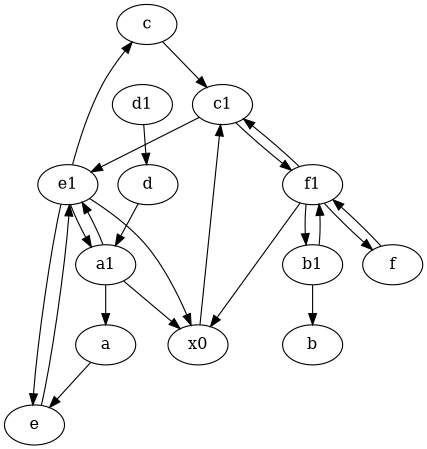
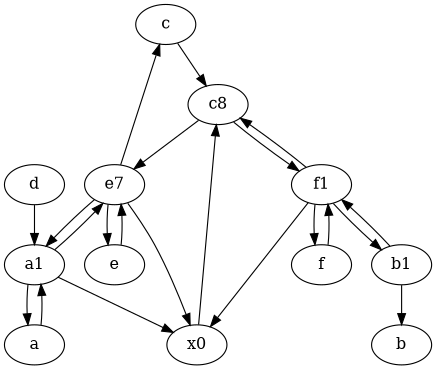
node "d1": removed
node "c1": label "c1" -> "c8"
node "e1": label "e1" -> "e7"
edge "a" -> "e": now "a" -> "a1"
